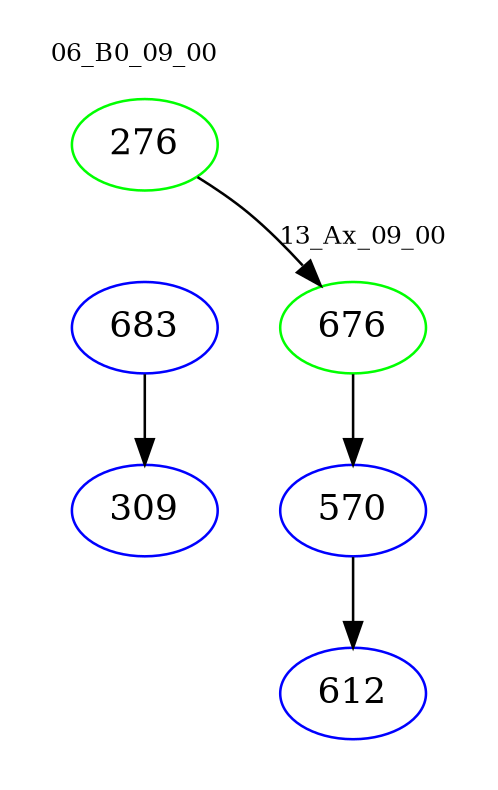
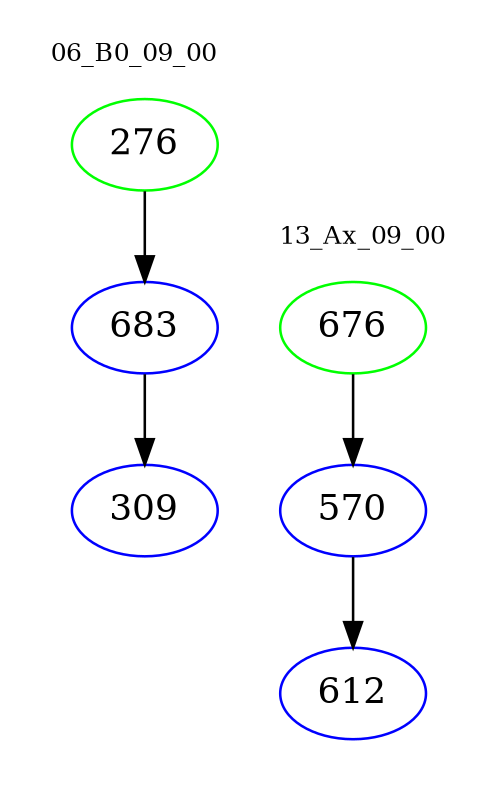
edge "276" -> "676": now "276" -> "683"
